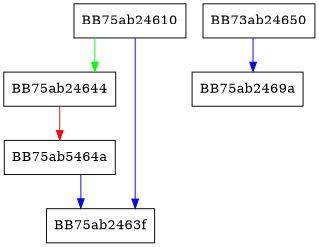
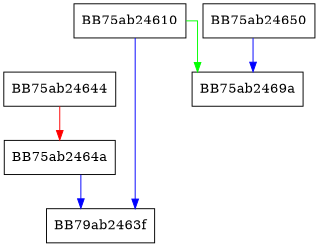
node "BB73ab24650": label "BB73ab24650" -> "BB75ab24650"
edge "BB75ab24610" -> "BB75ab24644": now "BB75ab24610" -> "BB75ab2469a"
node "BB75ab5464a": label "BB75ab5464a" -> "BB75ab2464a"
node "BB75ab2463f": label "BB75ab2463f" -> "BB79ab2463f"
